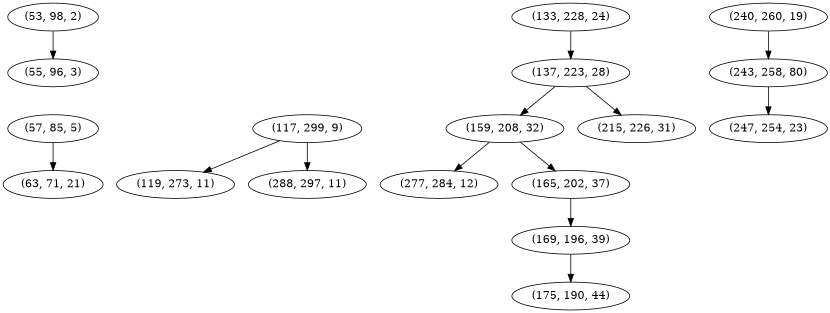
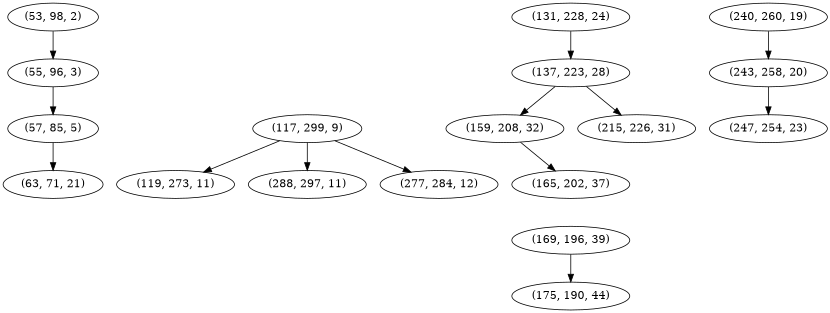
node "(133, 228, 24)": label "(133, 228, 24)" -> "(131, 228, 24)"
node "(243, 258, 80)": label "(243, 258, 80)" -> "(243, 258, 20)"
edge "(55, 96, 3)" -> "(57, 85, 5)": added
edge "(159, 208, 32)" -> "(277, 284, 12)": now "(117, 299, 9)" -> "(277, 284, 12)"
edge "(165, 202, 37)" -> "(169, 196, 39)": removed
